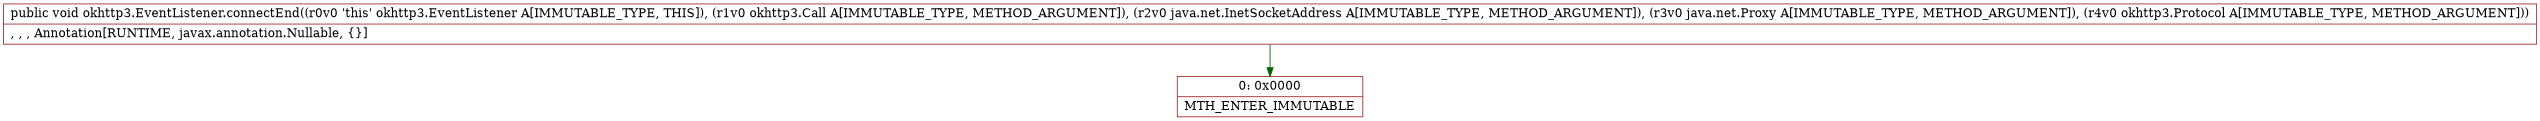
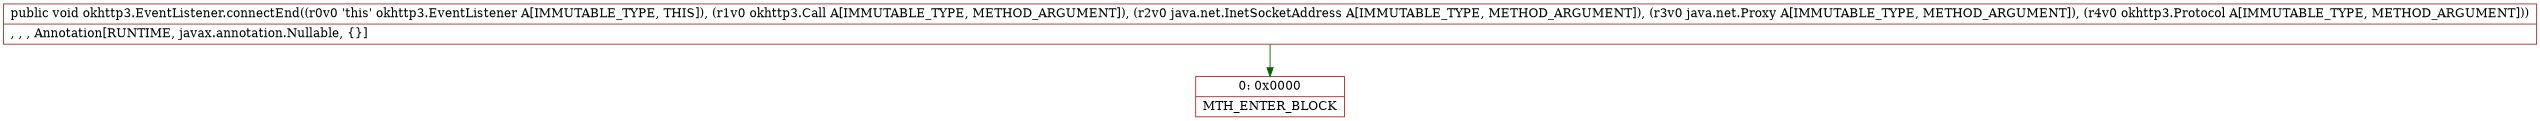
node "0: 0x0000": text "MTH_ENTER_IMMUTABLE" -> "MTH_ENTER_BLOCK"
